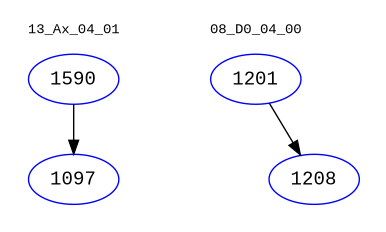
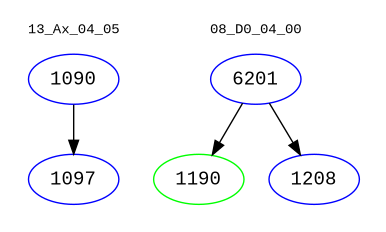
cluster "13_Ax_04_01": label "13_Ax_04_01" -> "13_Ax_04_05"
node "1590": label "1590" -> "1090"
node "1201": label "1201" -> "6201"
node "1190": added
